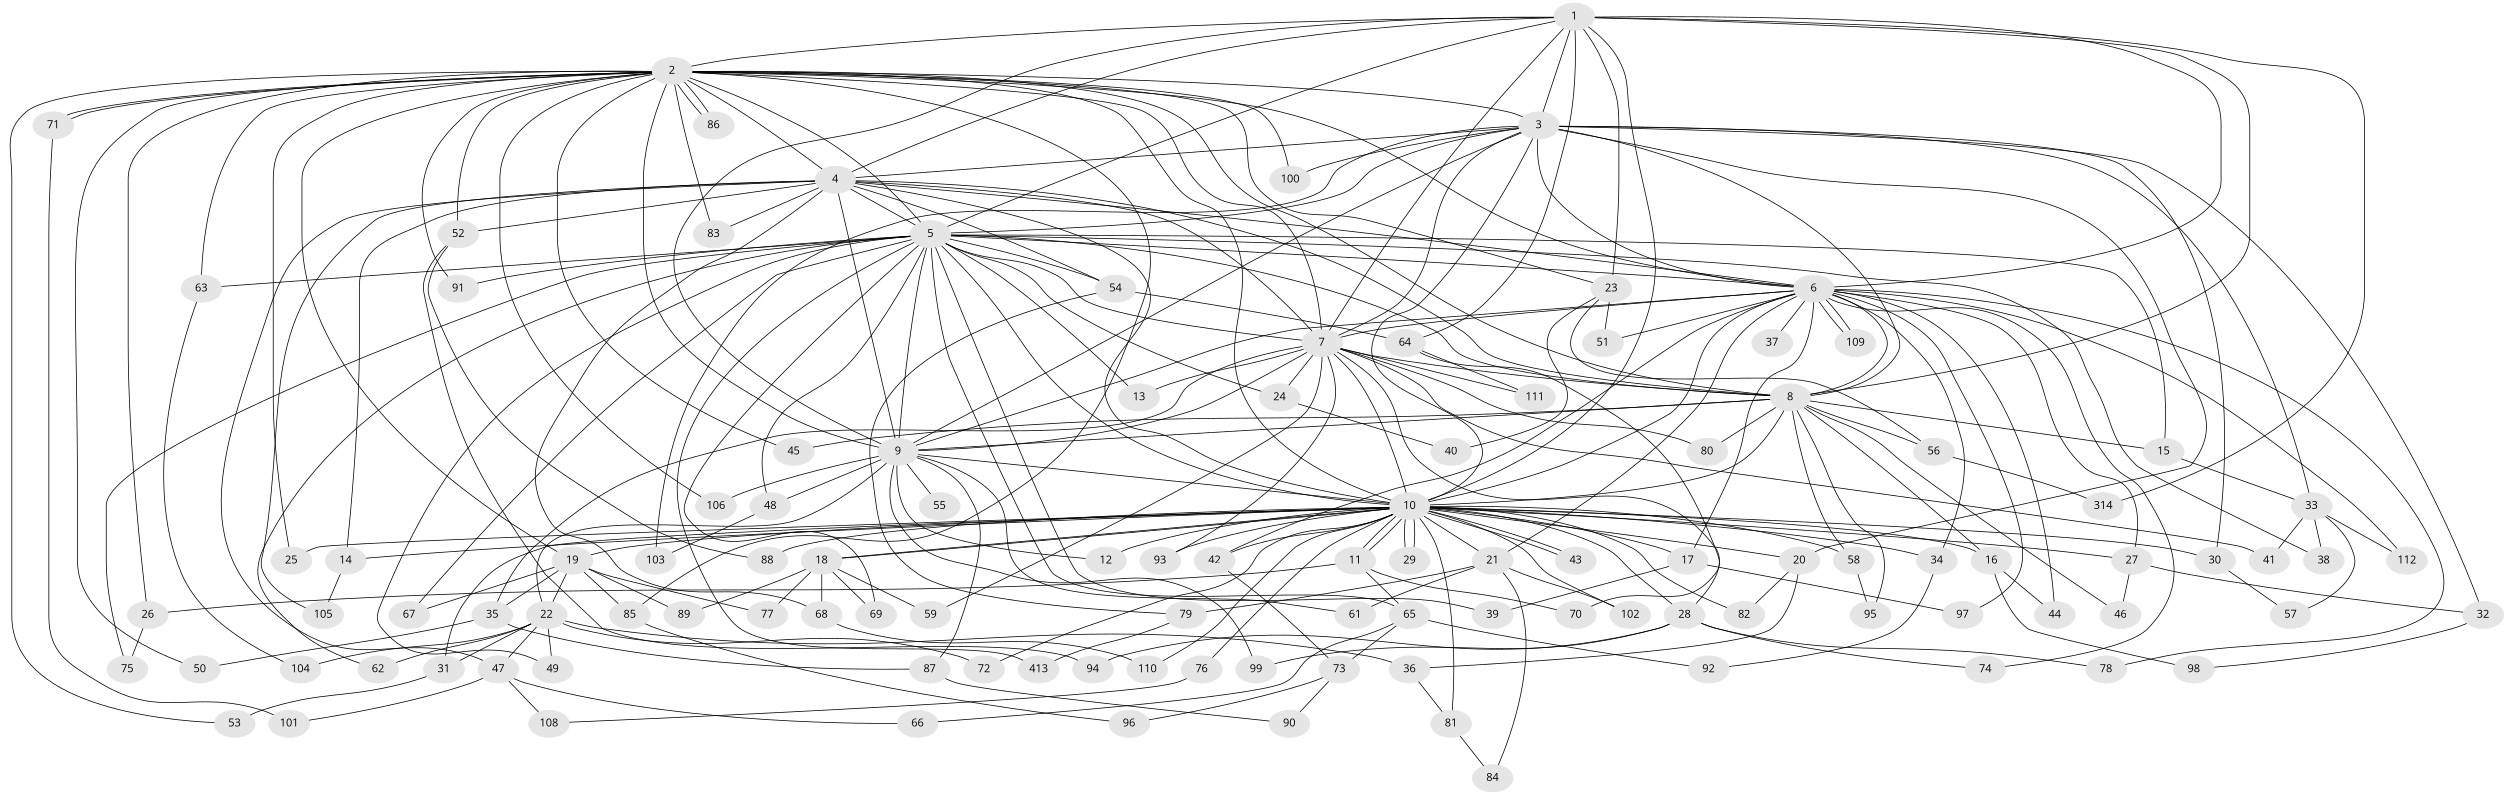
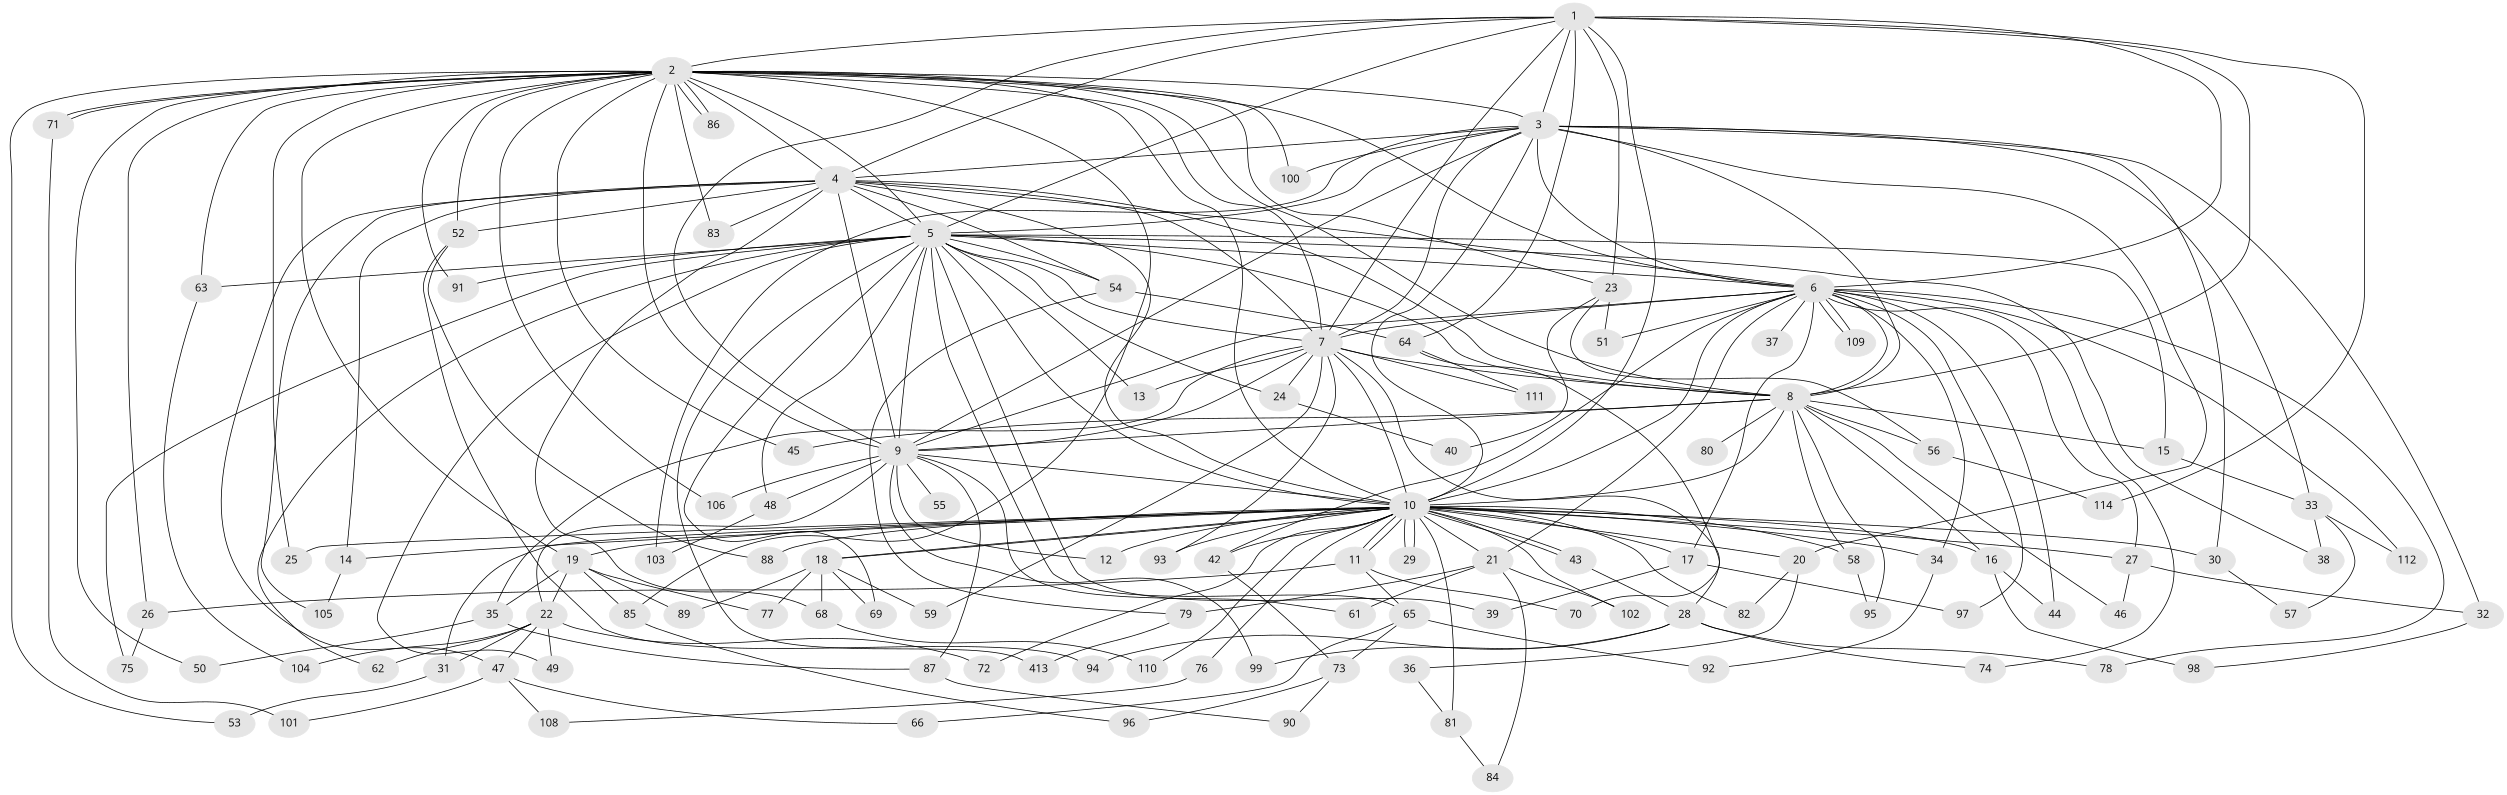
edge "7" -- "80": removed
node "314": label "314" -> "114"
edge "10" -- "28": now "43" -- "28"
node "41": removed
node "67": removed
edge "22" -- "36": removed
